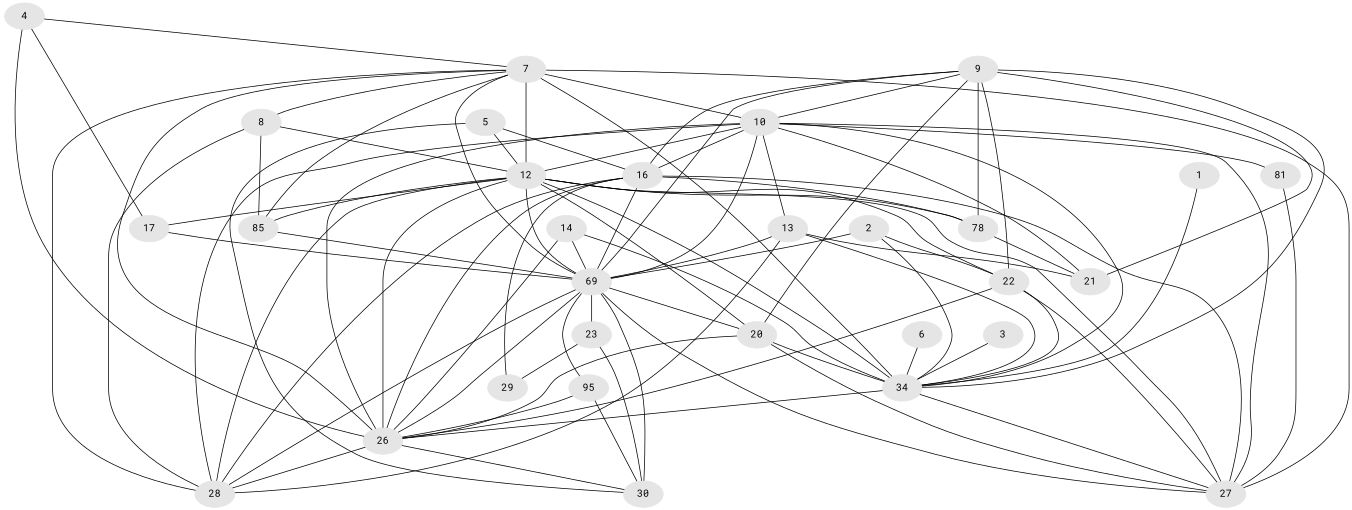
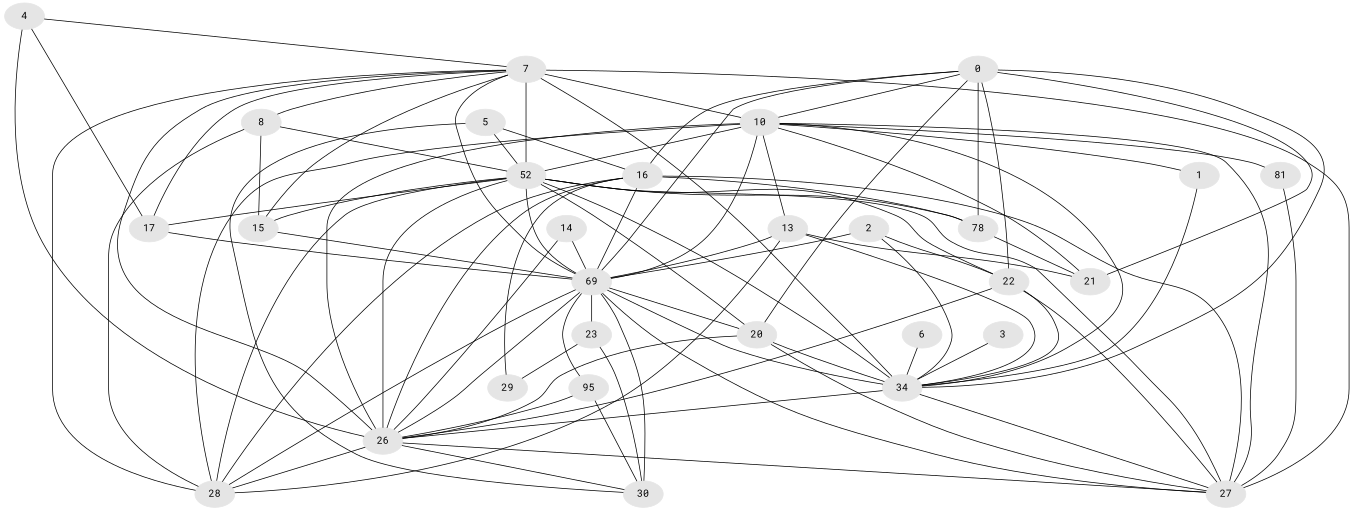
node "9": label "9" -> "0"
edge "7" -- "17": added
edge "10" -- "16": now "10" -- "1"
node "12": label "12" -> "52"
node "85": label "85" -> "15"
edge "14" -- "34": now "69" -- "34"
edge "26" -- "27": added
